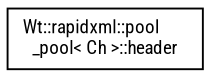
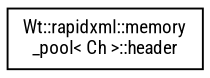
node "Wt::rapidxml::pool _pool< Ch >::header": label "Wt::rapidxml::pool _pool< Ch >::header" -> "Wt::rapidxml::memory _pool< Ch >::header"
